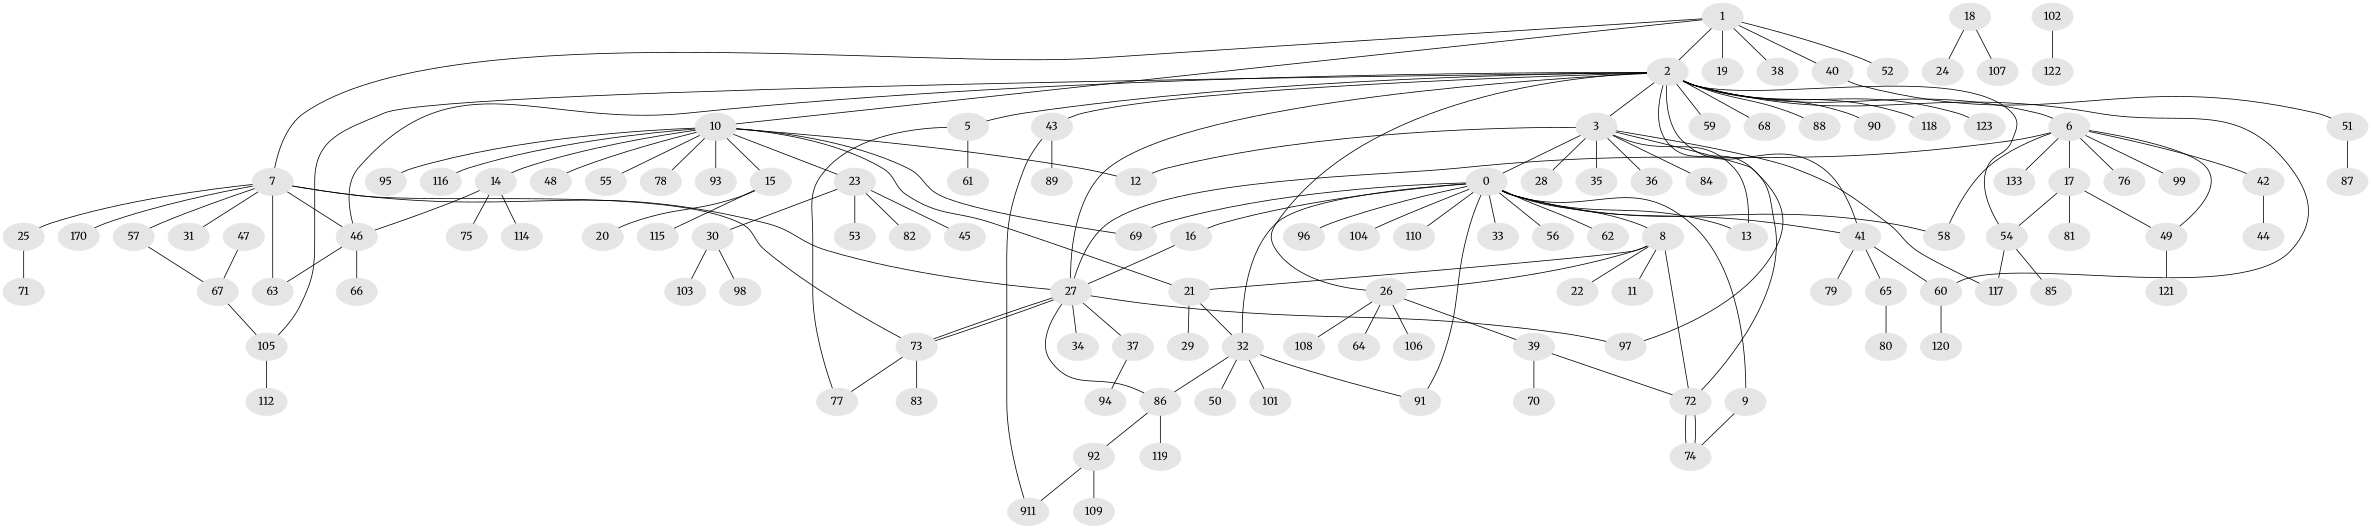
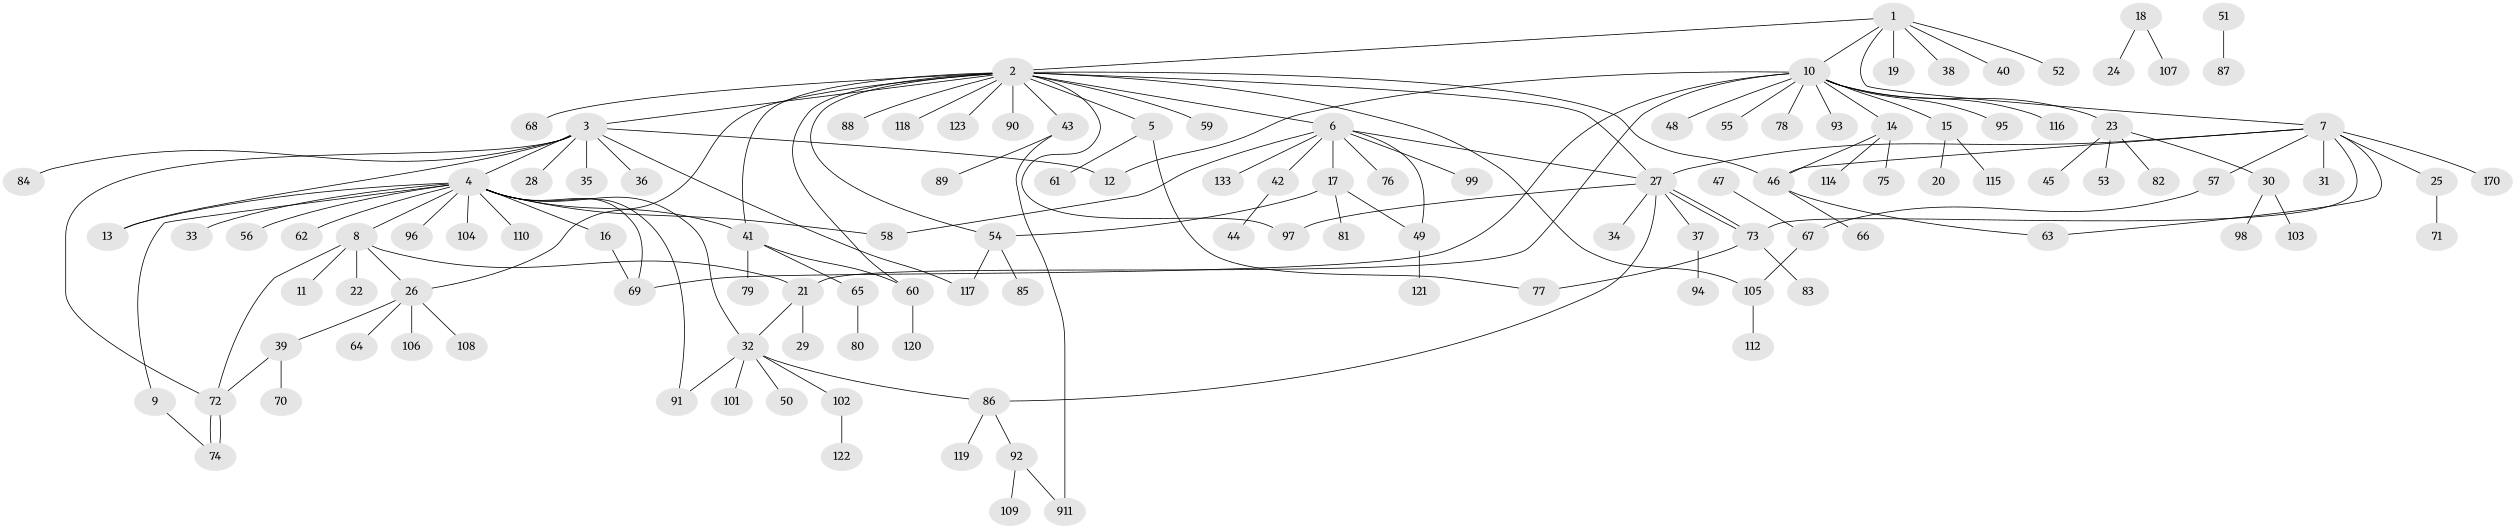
edge "40" -- "51": removed
node "0": label "0" -> "4"
edge "16" -- "27": now "16" -- "69"
edge "32" -- "102": added
